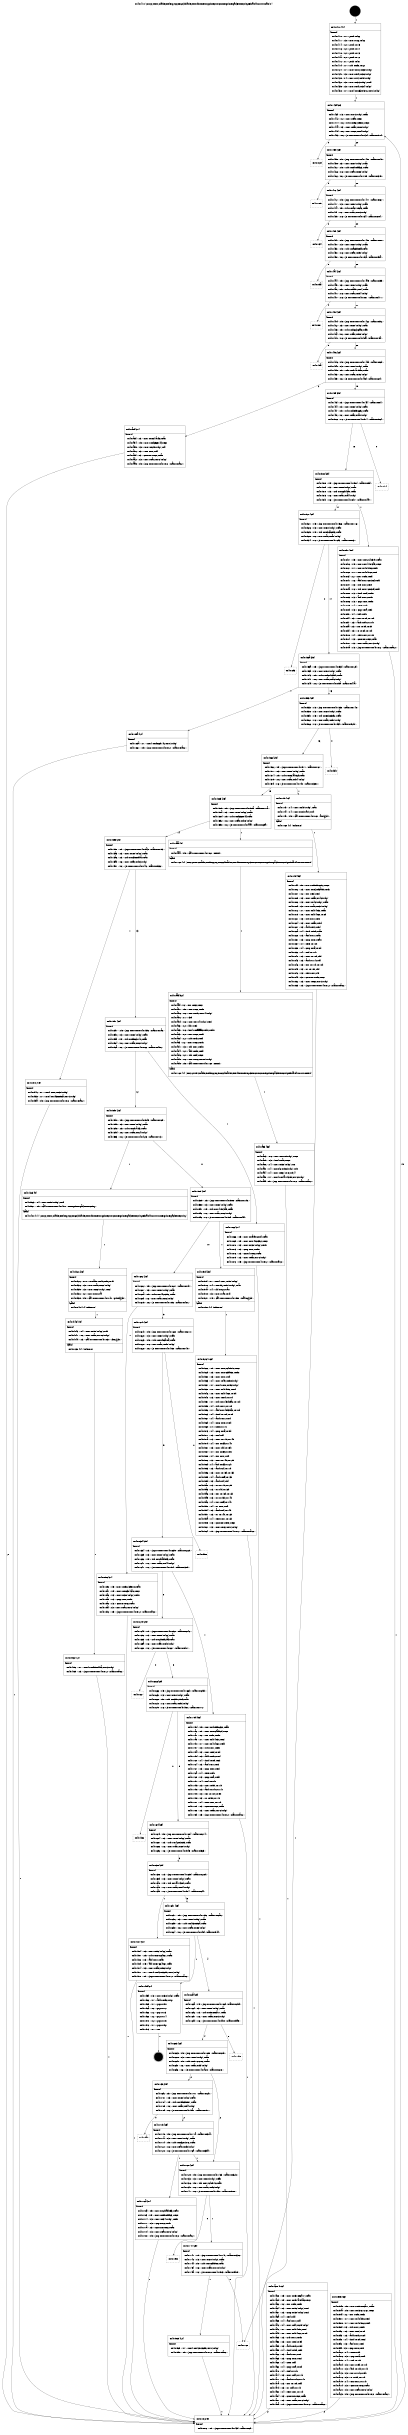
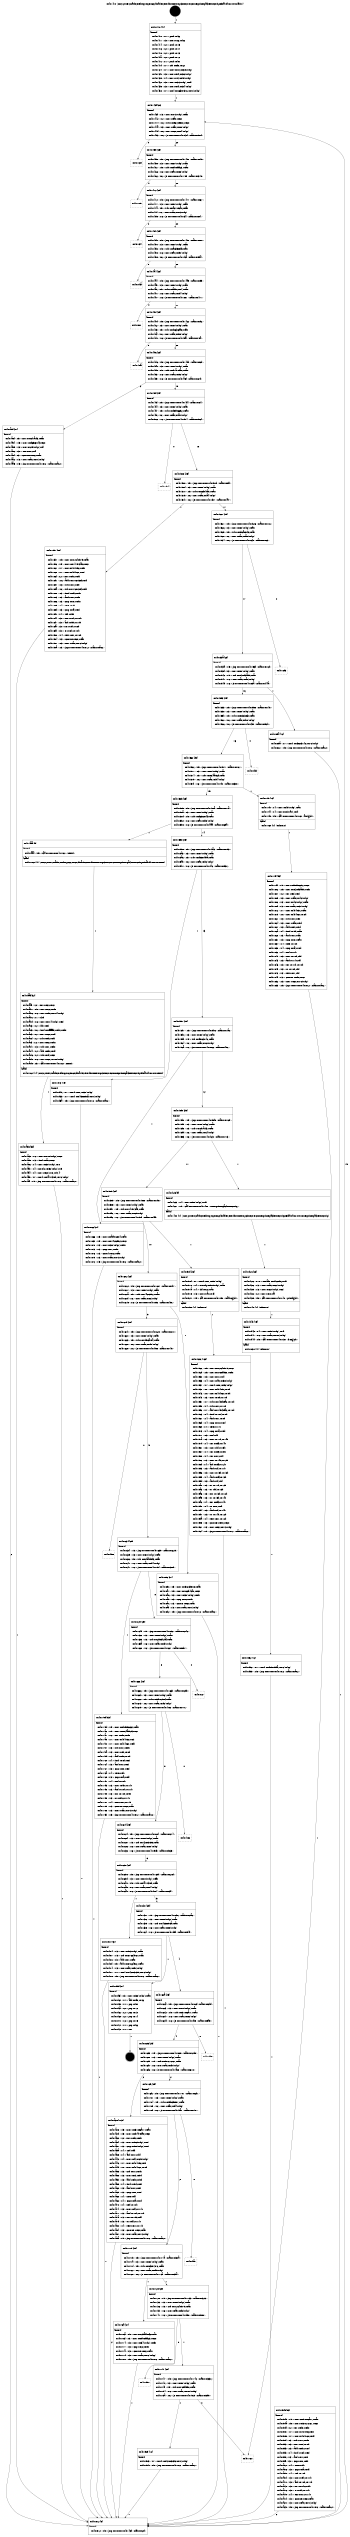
edge "0x4016e3 [25]" -> "0x40172e [25]": now "0x4016e3 [25]" -> "0x401a28 [103]"
